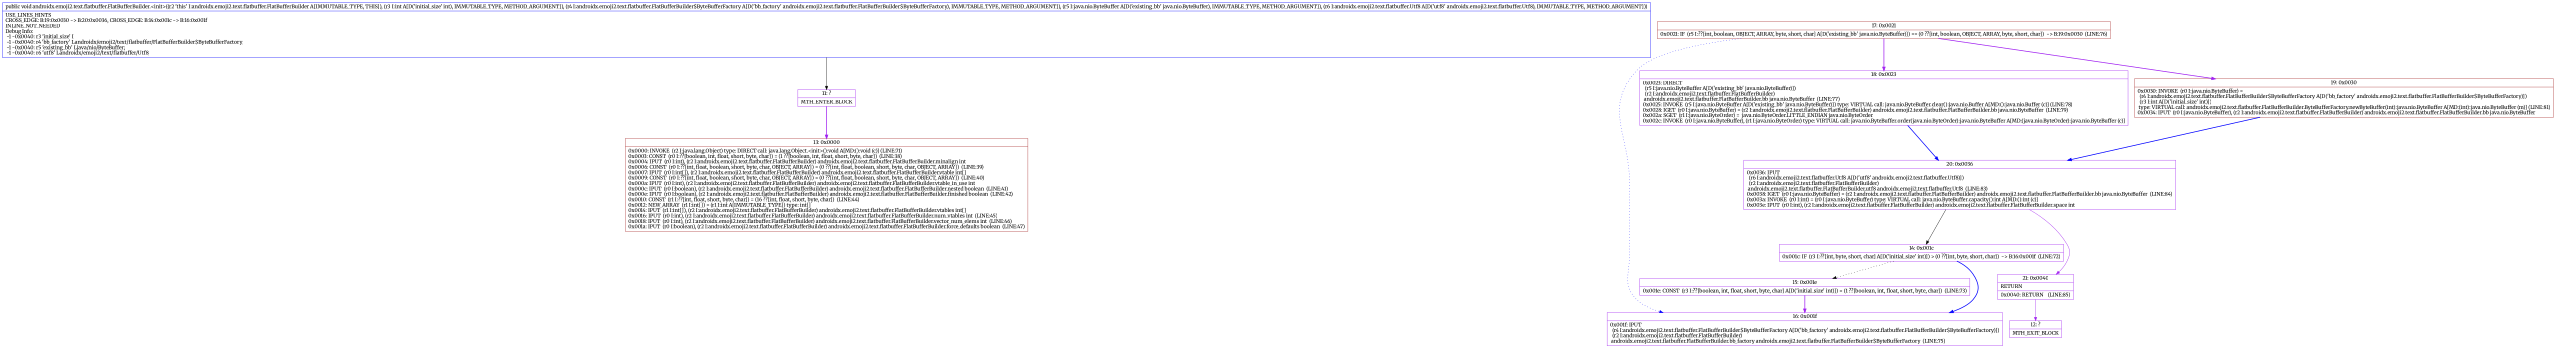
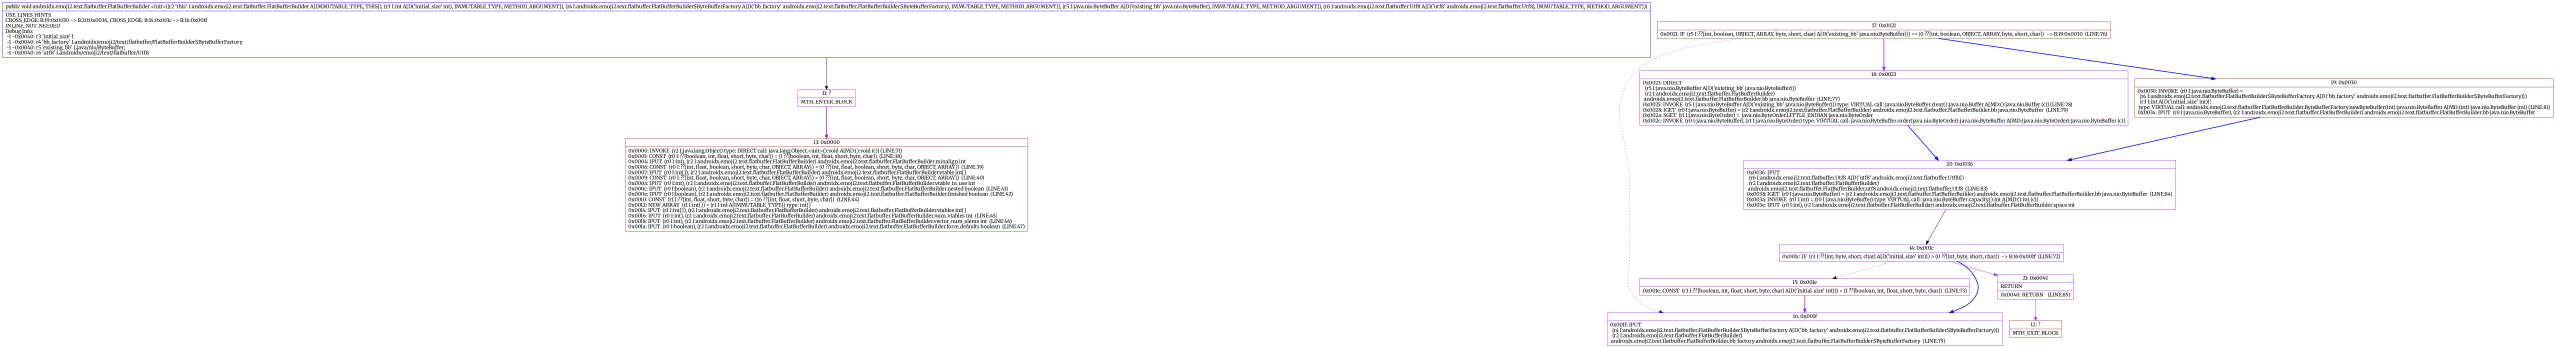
edge "17: 0x0021" -> "19: 0x0030": color purple -> blue
edge "20: 0x0036" -> "21: 0x0040": now "14: 0x001c" -> "21: 0x0040"
node "12: ?": color purple -> brown
